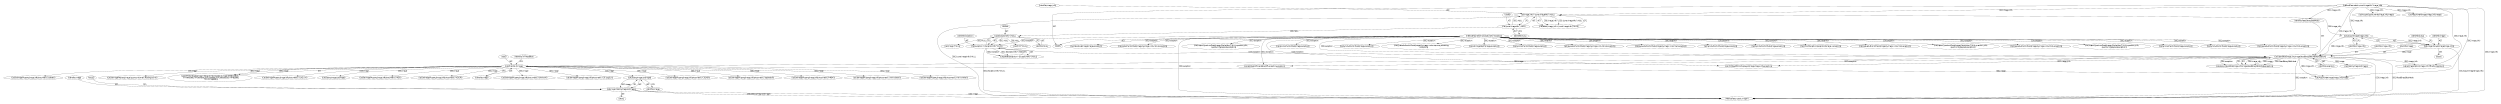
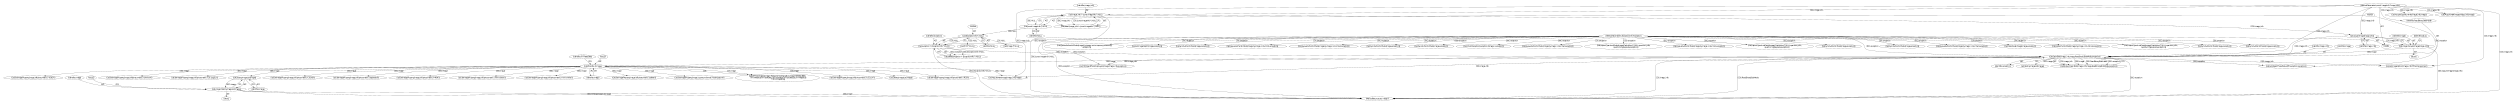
edge "(MethodParameterIn,ExceptionInfo *exception)" -> "(Call,SetMagickThreadValue(tiff_exception,exception))": now "1000159" -> "(Call,SetMagickThreadValue(tiff_exception,exception))"
